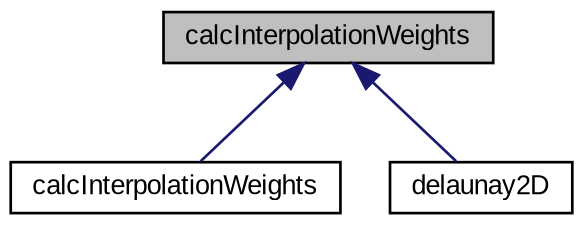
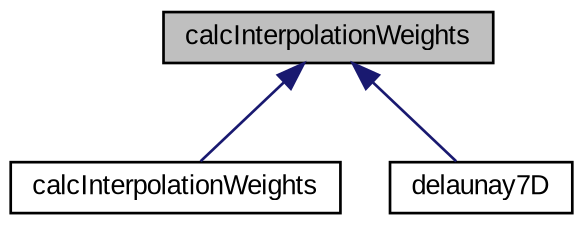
node "delaunay2D": label "delaunay2D" -> "delaunay7D"
